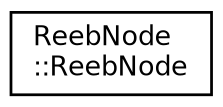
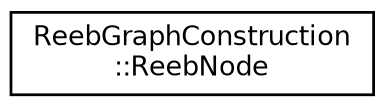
node "ReebNode ::ReebNode": label "ReebNode ::ReebNode" -> "ReebGraphConstruction ::ReebNode"
